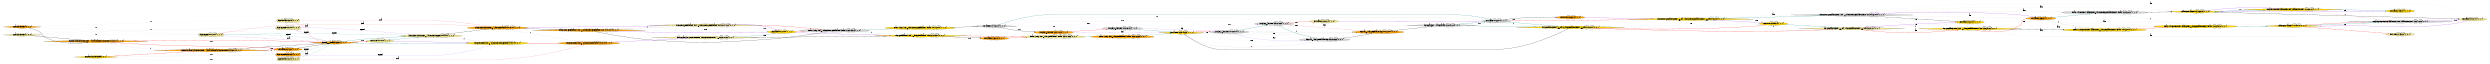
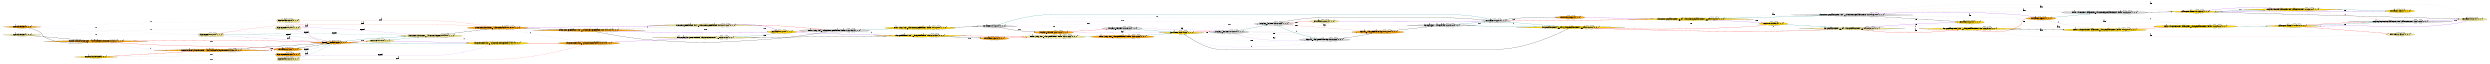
edge "String key2 = iter2.next()@@@21@@@['1', '1', '1']" -> "return false@@@25@@@['1', '1', '1']": style dotted -> bold
